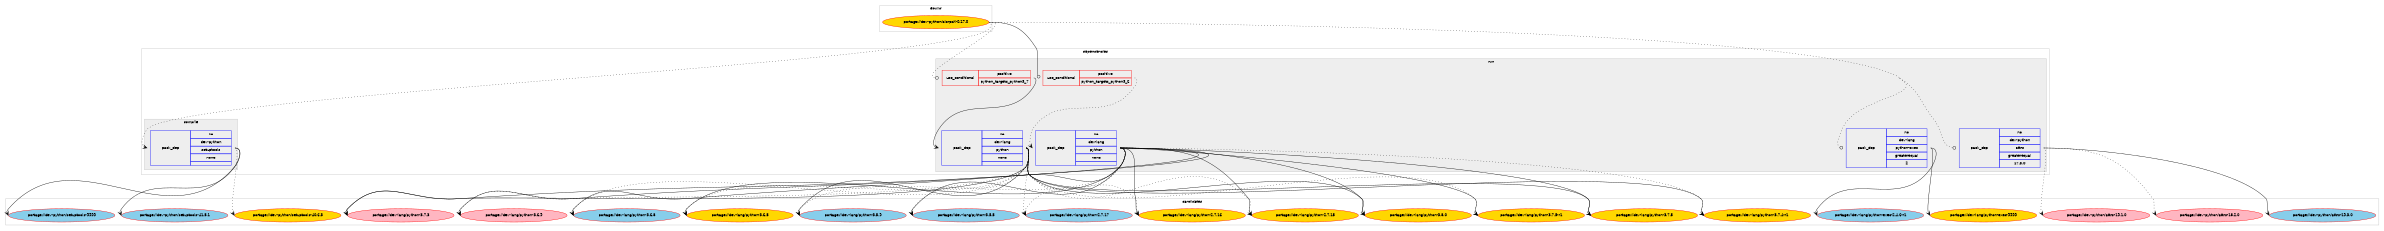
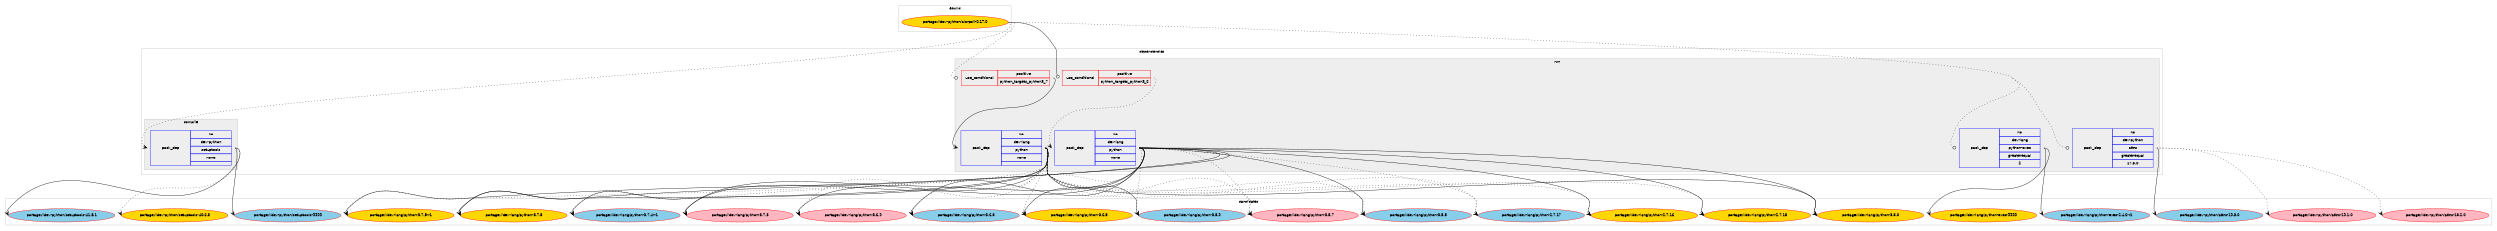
node "portage://dev-lang/python-3.5.7": added
node "portage://dev-lang/python-3.7.4-r1": fillcolor gold -> skyblue
